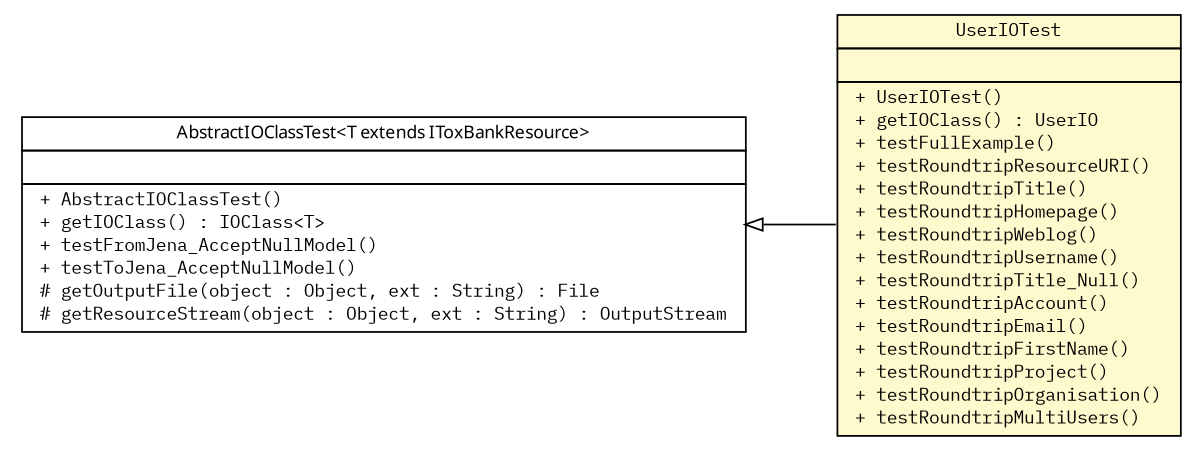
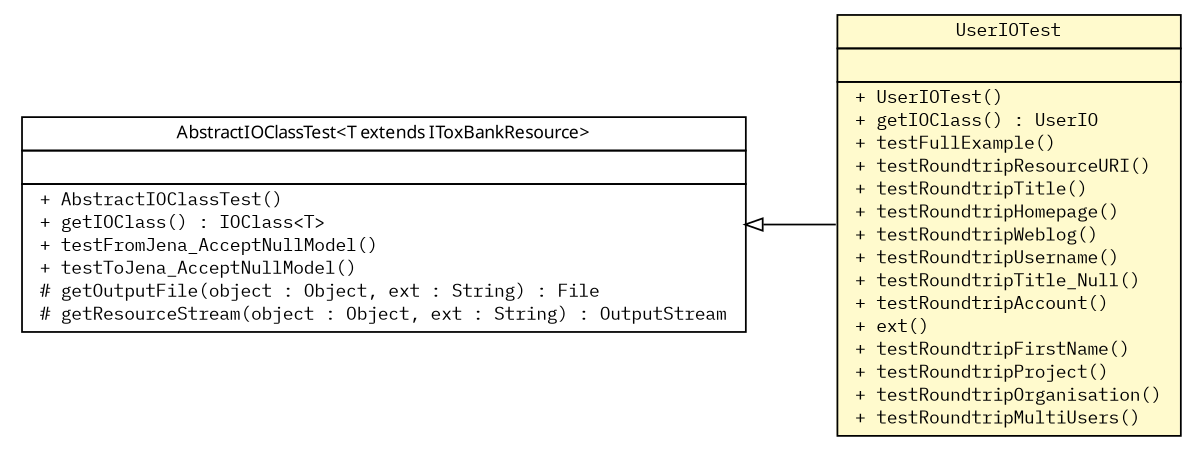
node "UserIOTest": text "+ testRoundtripEmail()" -> "+ ext()"
